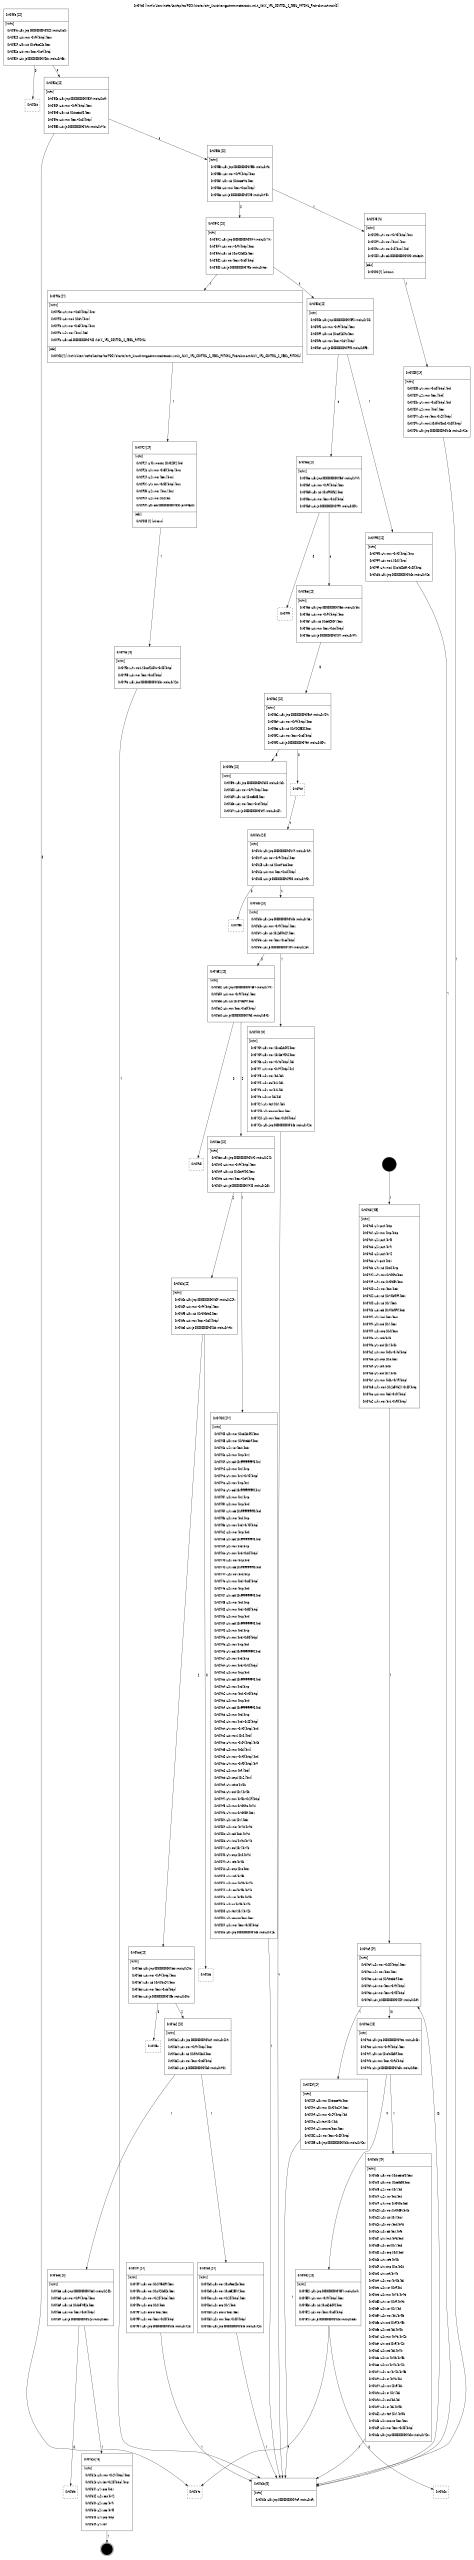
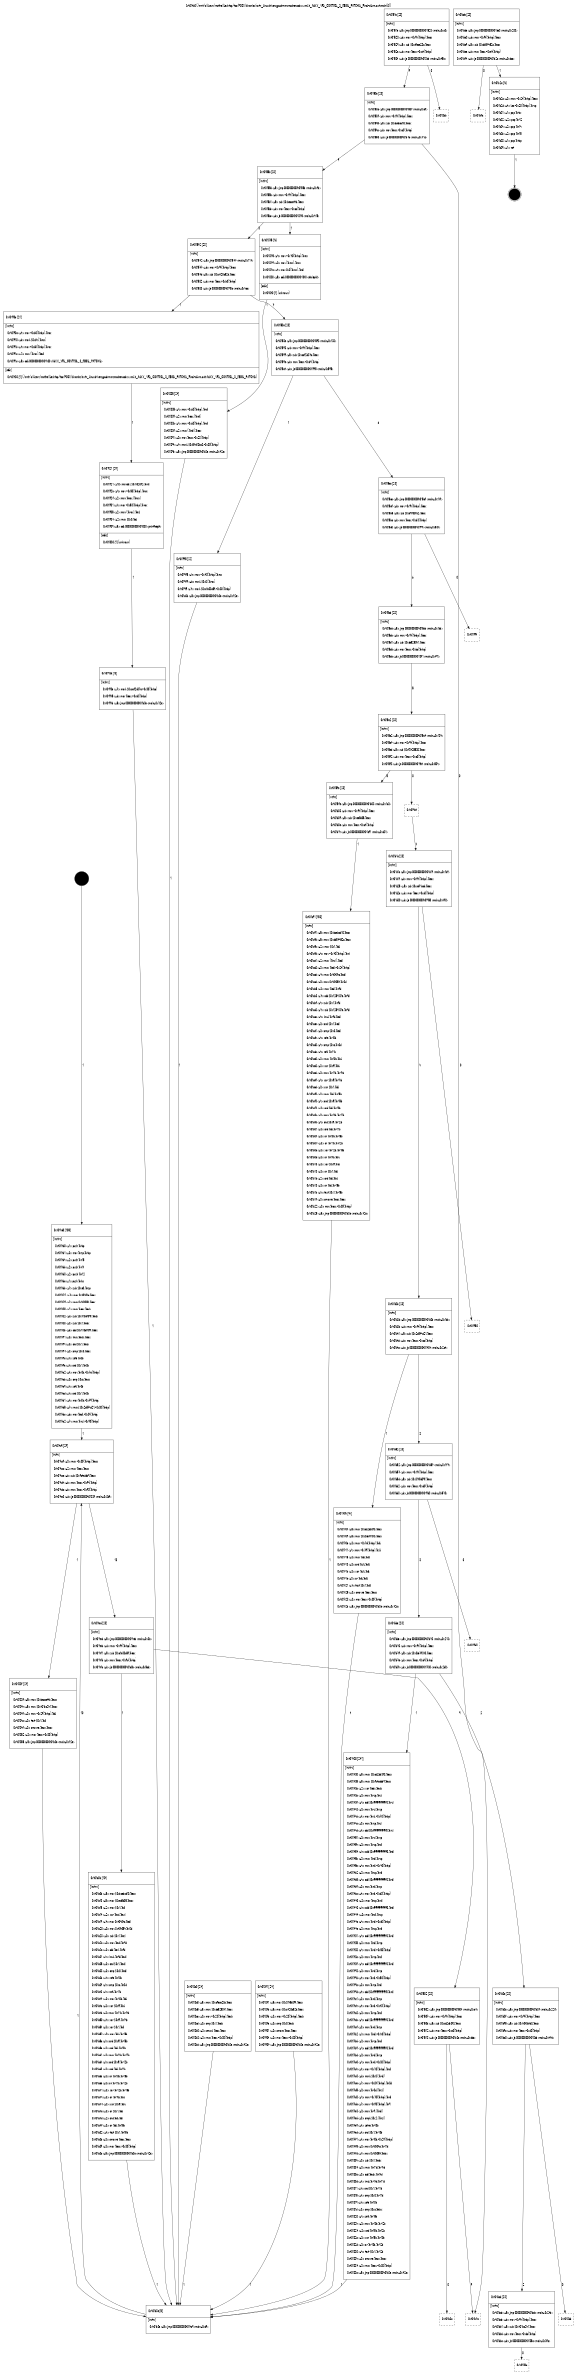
node "0x401a91 [153]": added
node "0x4016c2 [28]": removed
